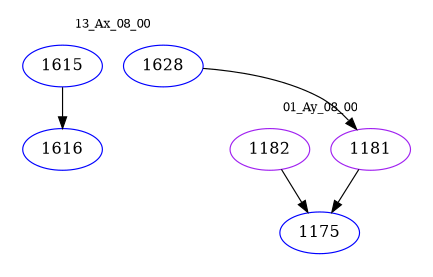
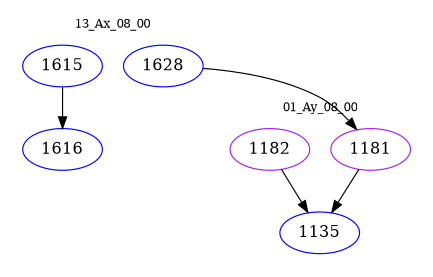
node "1175": label "1175" -> "1135"
